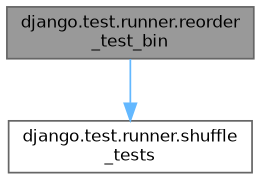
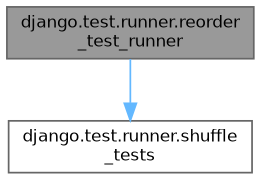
node "django.test.runner.reorder _test_bin": label "django.test.runner.reorder _test_bin" -> "django.test.runner.reorder _test_runner"
